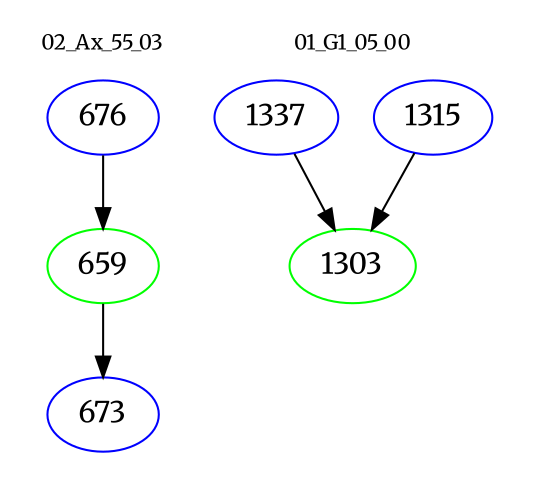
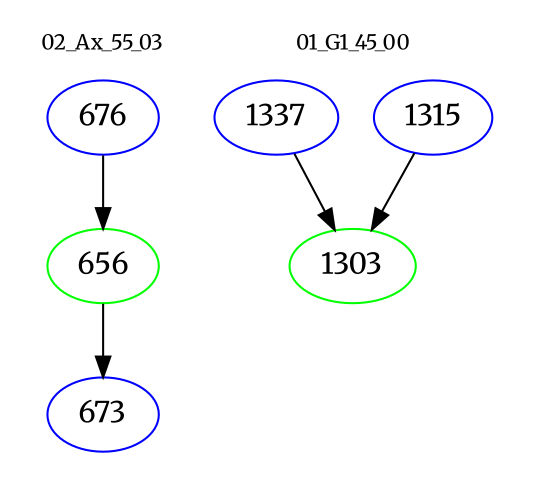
cluster "01_G1_05_00": label "01_G1_05_00" -> "01_G1_45_00"
node "659": label "659" -> "656"
